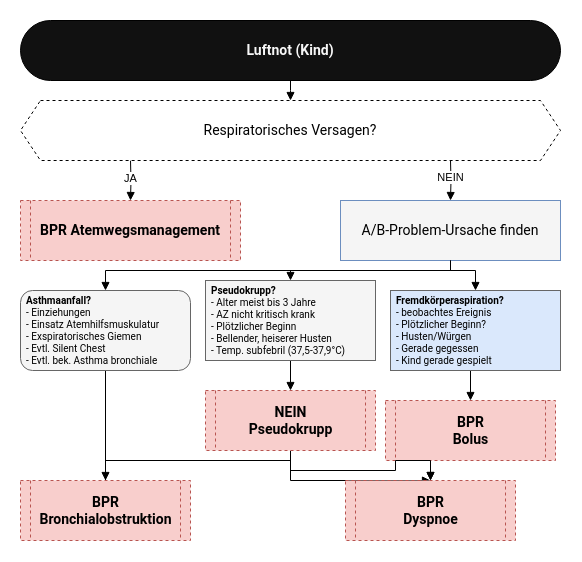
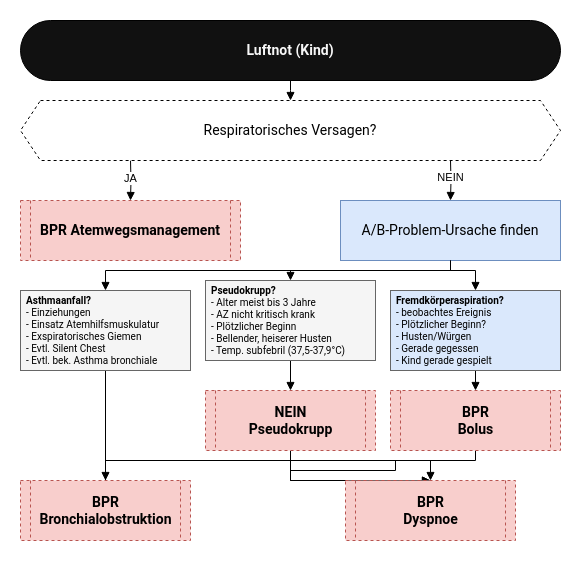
node "A/B-Problem-Ursache finden": fillcolor #f5f5f5 -> #dae8fc
node "Asthmaanfall? - Einziehungen - Einsatz Atemhilfsmuskulatur - Exspiratorisches Giemen - Evtl. Silent Chest - Evtl. bek. Asthma bronchiale": shape rounded rectangle -> rectangle
node "BPR Bolus": moved (471, 431) -> (476, 421)
